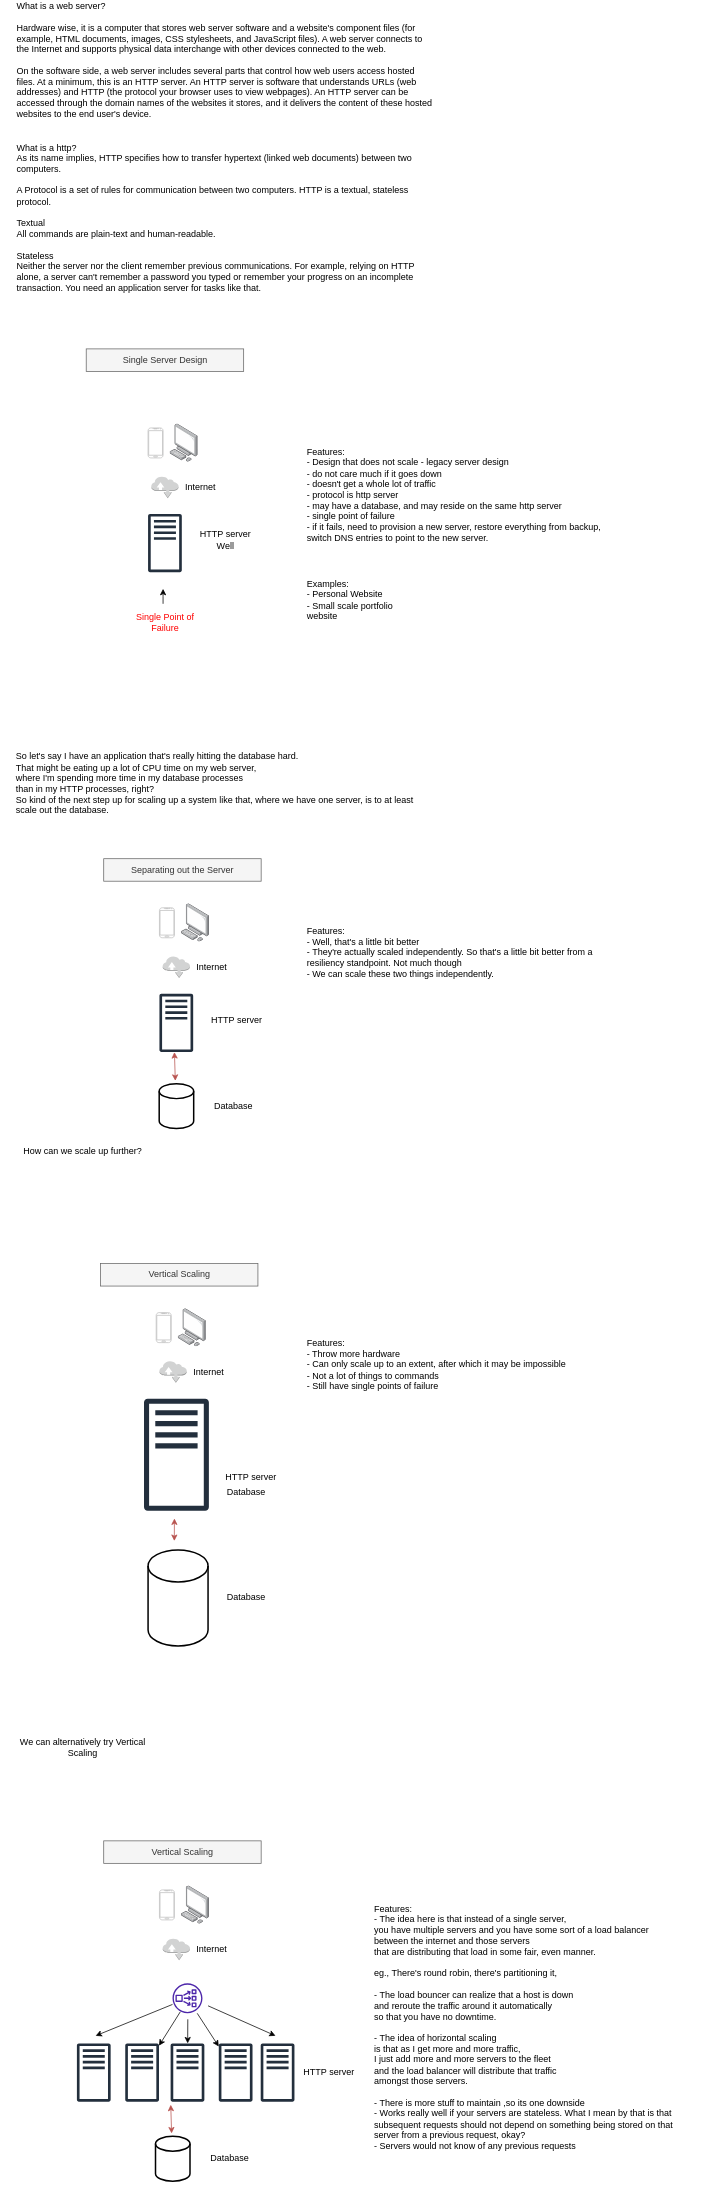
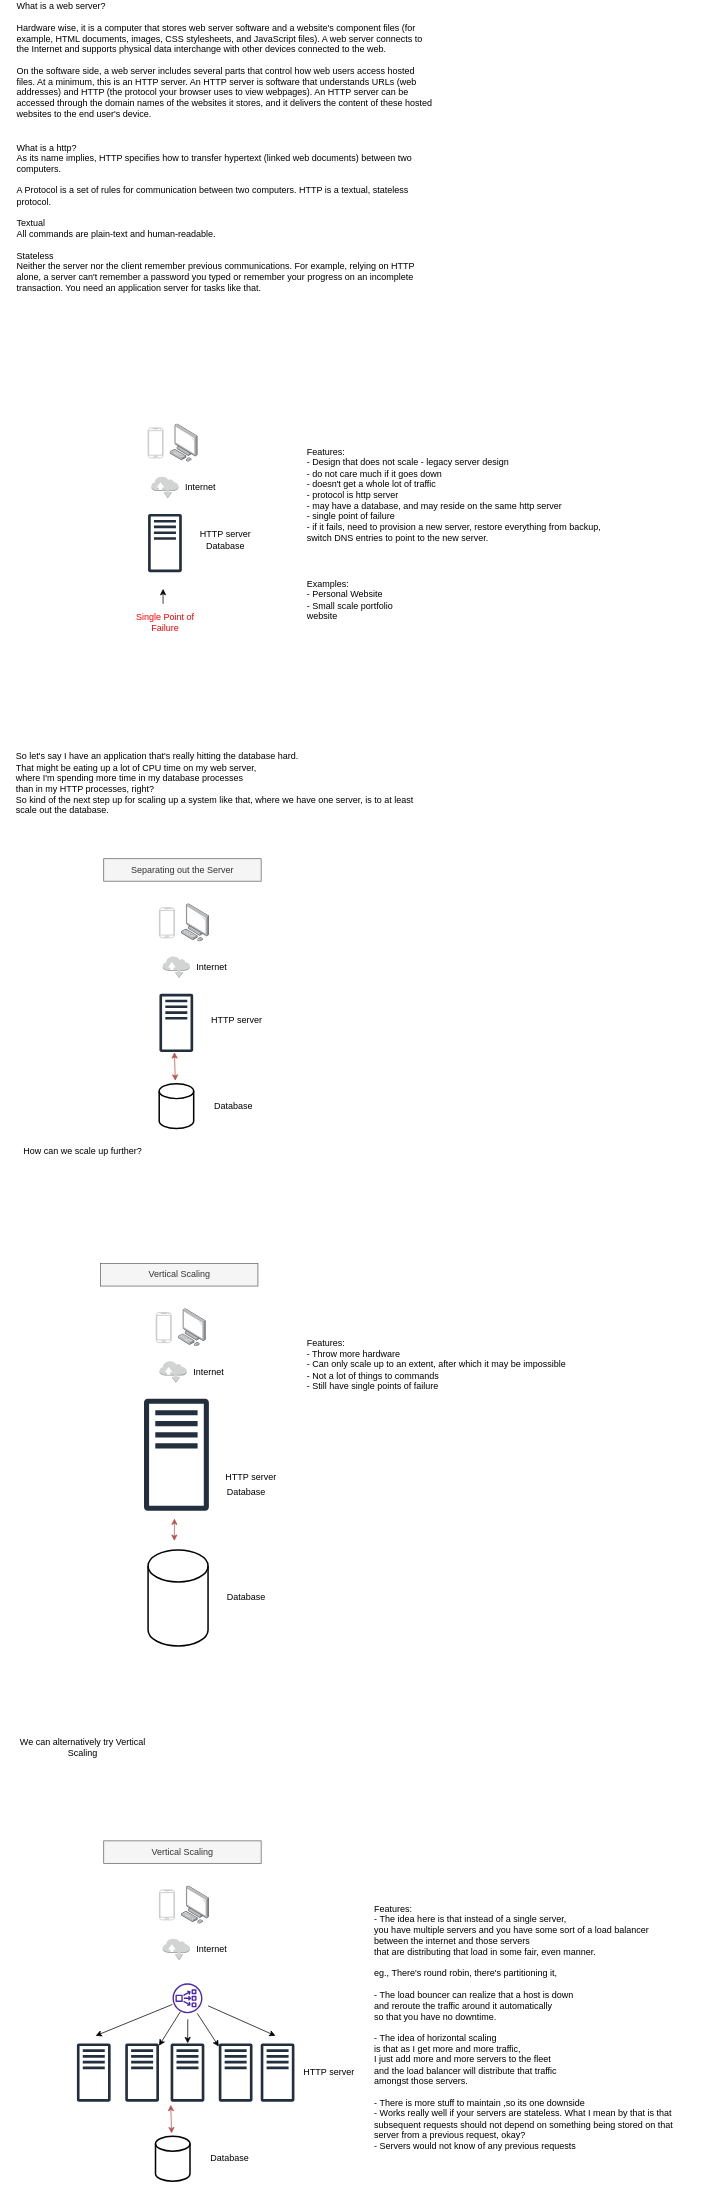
node "Single Server Design": removed
node "HTTP server Well": label "HTTP server Well" -> "HTTP server Database"
node "Features: - Well, that's a little bit better - They're actually scaled independently. So that's a little bit better from a resiliency standpoint. Not much though - We can scale these two things independently.": removed
